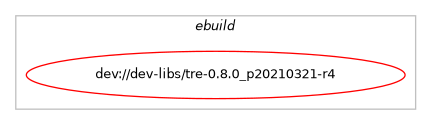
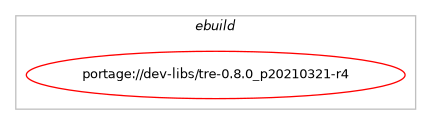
node "dev://dev-libs/tre-0.8.0_p20210321-r4": label "dev://dev-libs/tre-0.8.0_p20210321-r4" -> "portage://dev-libs/tre-0.8.0_p20210321-r4"
